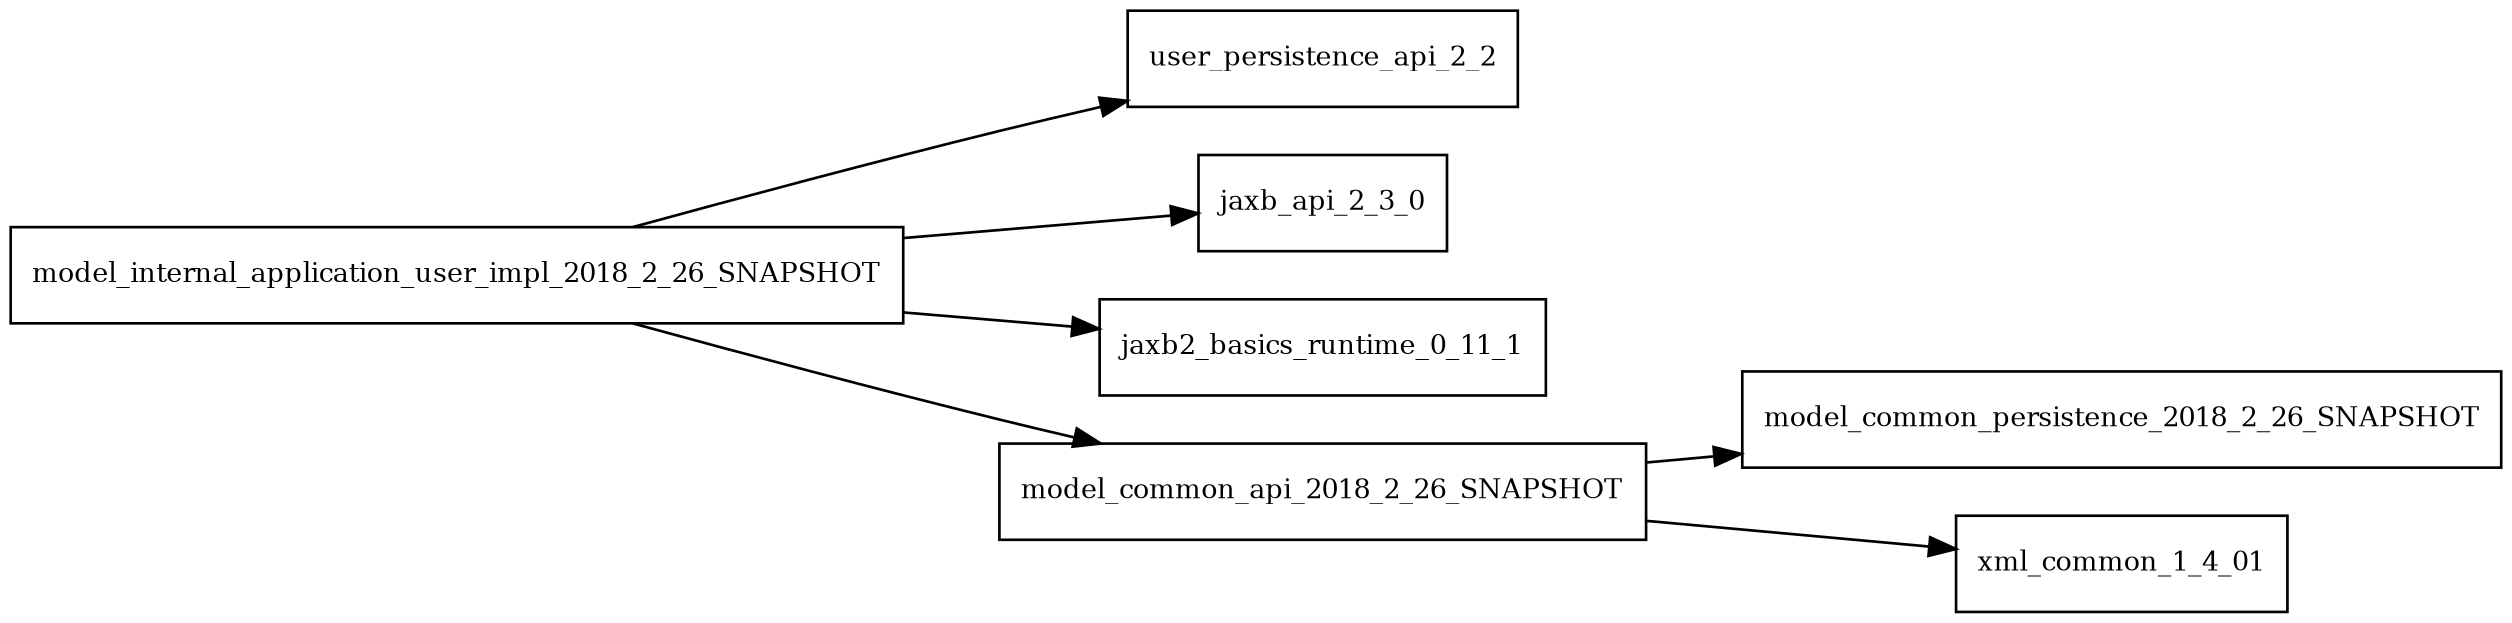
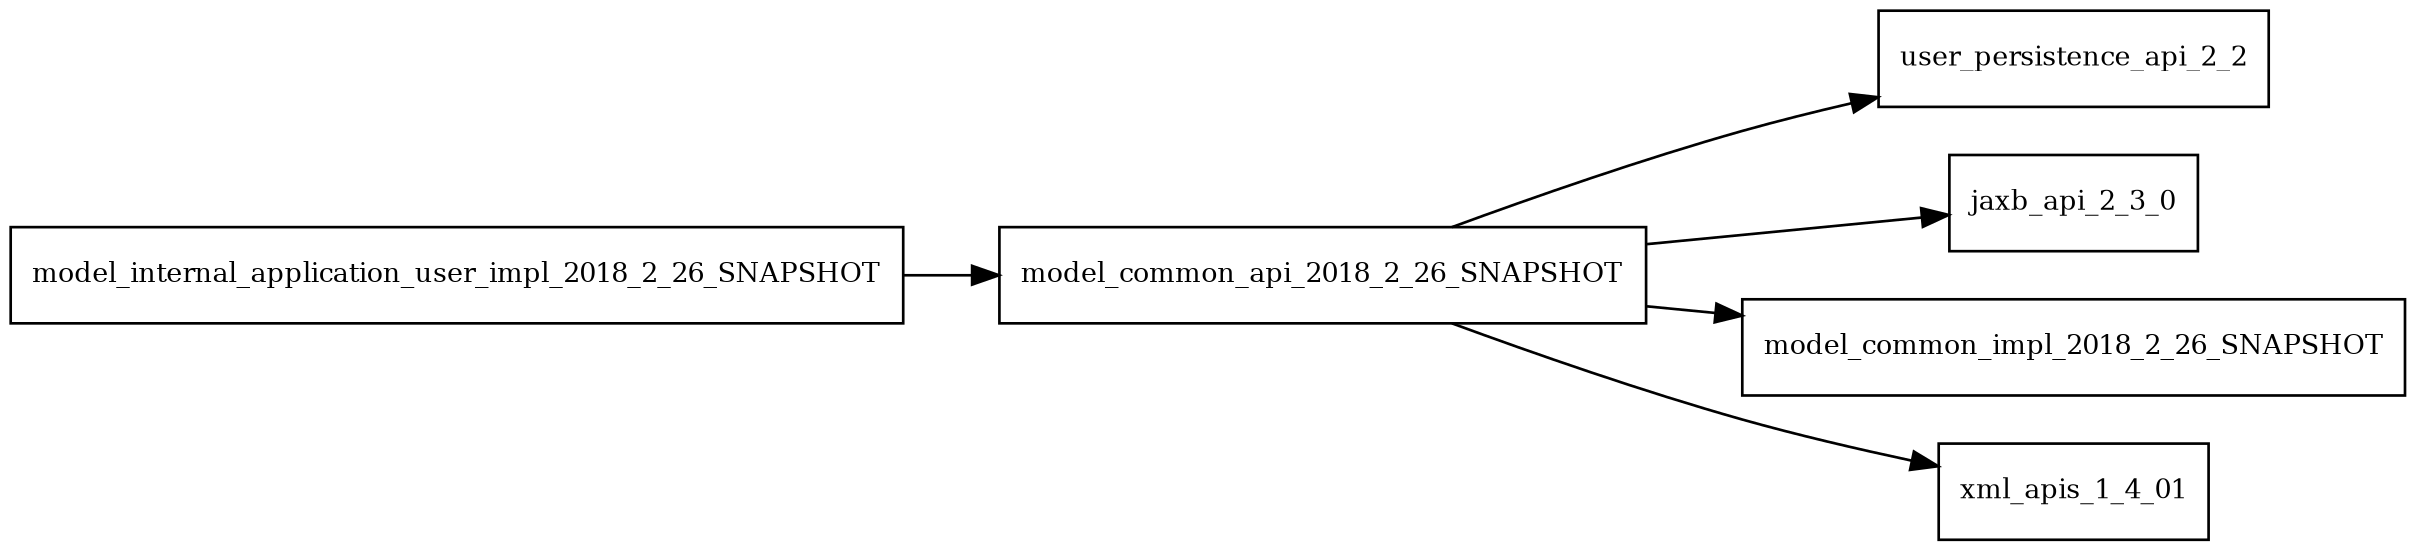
edge "model_internal_application_user_impl_2018_2_26_SNAPSHOT" -> "user_persistence_api_2_2": now "model_common_api_2018_2_26_SNAPSHOT" -> "user_persistence_api_2_2"
edge "model_internal_application_user_impl_2018_2_26_SNAPSHOT" -> "jaxb_api_2_3_0": now "model_common_api_2018_2_26_SNAPSHOT" -> "jaxb_api_2_3_0"
node "jaxb2_basics_runtime_0_11_1": removed
node "model_common_persistence_2018_2_26_SNAPSHOT": label "model_common_persistence_2018_2_26_SNAPSHOT" -> "model_common_impl_2018_2_26_SNAPSHOT"
node "xml_common_1_4_01": label "xml_common_1_4_01" -> "xml_apis_1_4_01"
